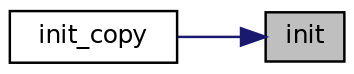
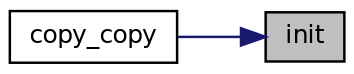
node "init_copy": label "init_copy" -> "copy_copy"
